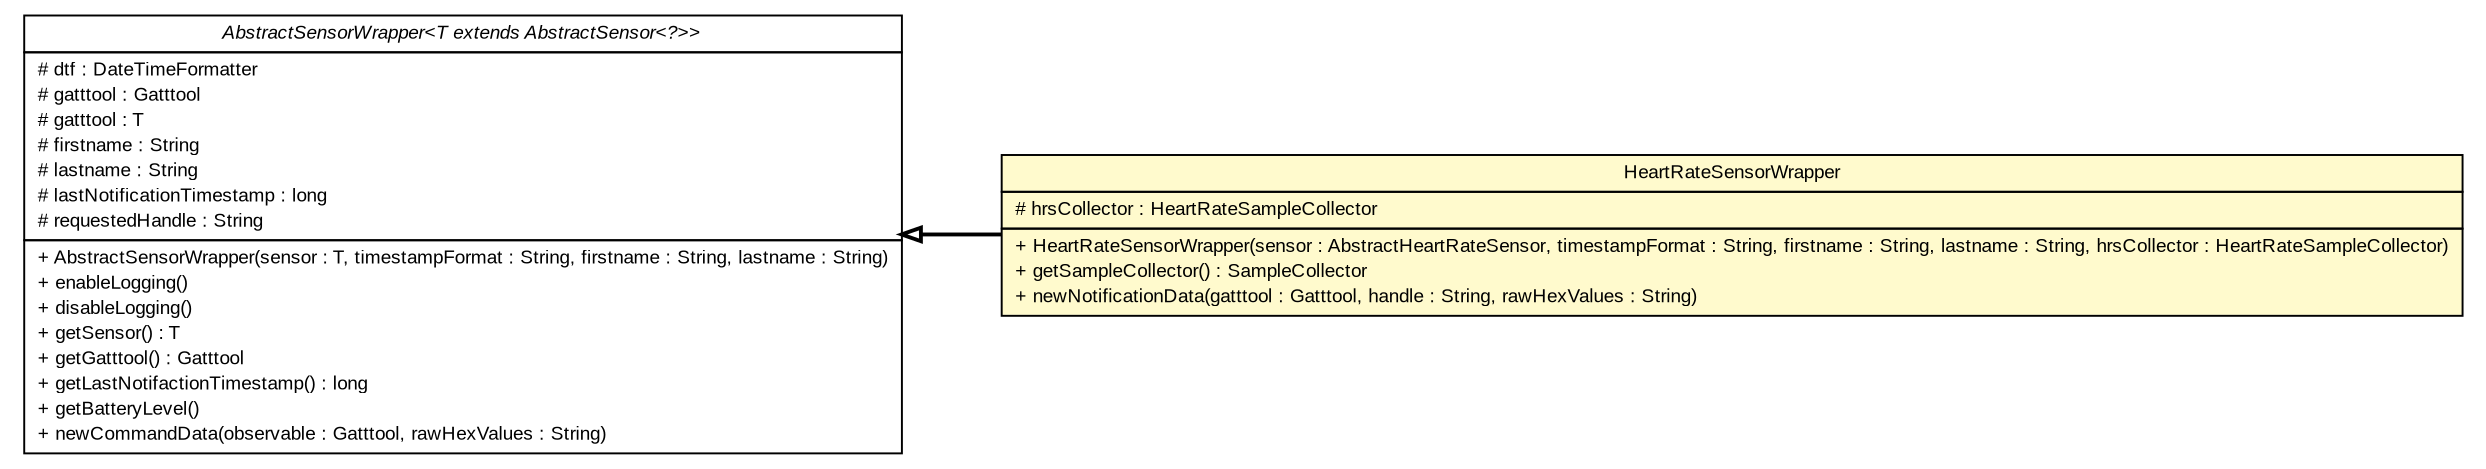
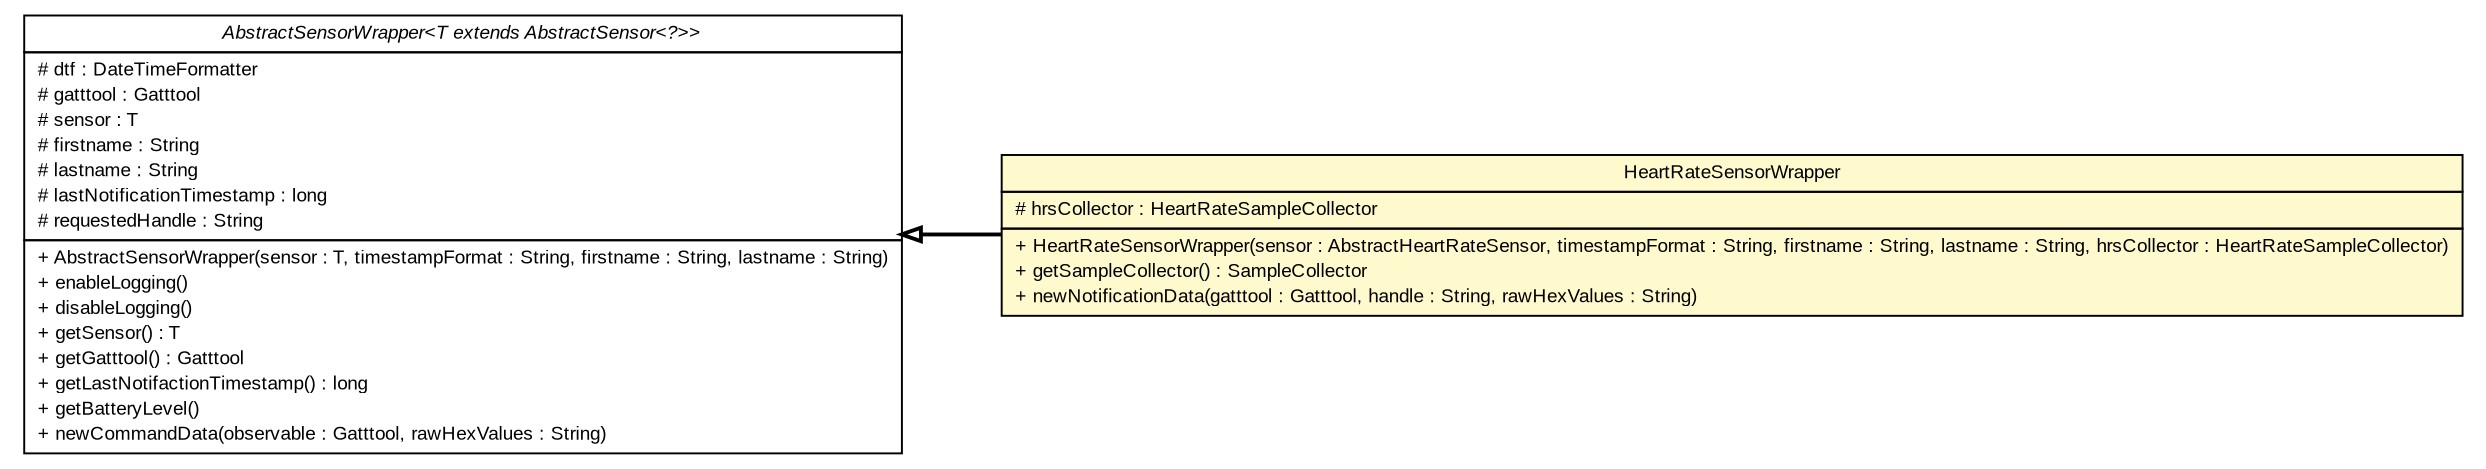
node "AbstractSensorWrapper<T extends AbstractSensor<?>>": text "# gatttool : T" -> "# sensor : T"
